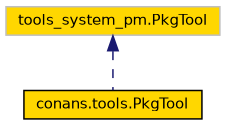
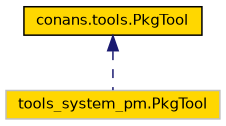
edge "conans.tools.PkgTool" -> "tools_system_pm.PkgTool": reversed
